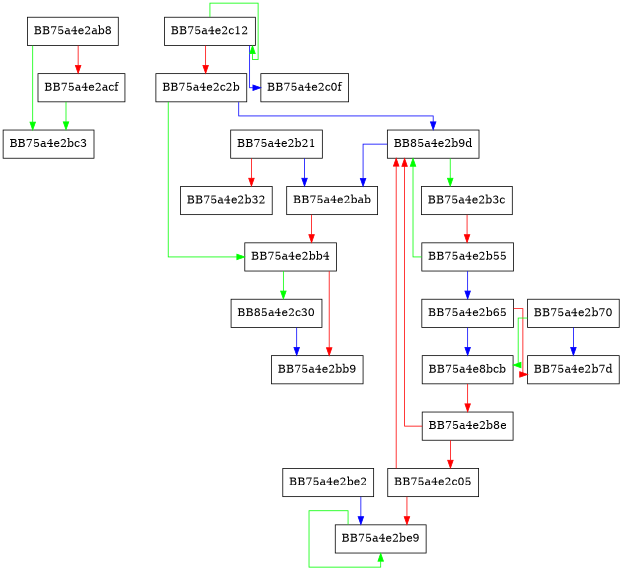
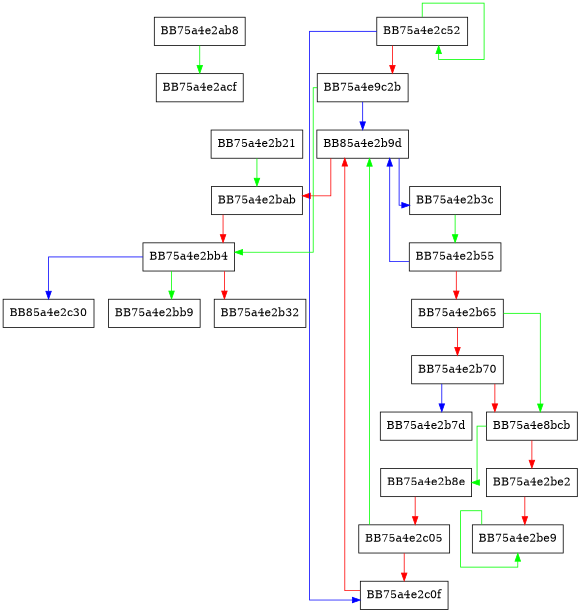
node "BB75a4e2c12": label "BB75a4e2c12" -> "BB75a4e2c52"
edge "BB75a4e2ab8" -> "BB75a4e2acf": color red -> green
node "BB75a4e2c2b": label "BB75a4e2c2b" -> "BB75a4e9c2b"
node "BB75a4e2bc3": removed
edge "BB85a4e2b9d" -> "BB75a4e2bab": color blue -> red
edge "BB75a4e2b21" -> "BB75a4e2b32": now "BB75a4e2bb4" -> "BB75a4e2b32"
edge "BB75a4e2b21" -> "BB75a4e2bab": color blue -> green
edge "BB85a4e2b9d" -> "BB75a4e2b3c": color green -> blue
edge "BB75a4e2b55" -> "BB85a4e2b9d": color green -> blue
edge "BB75a4e2b3c" -> "BB75a4e2b55": color red -> green
edge "BB75a4e2bb4" -> "BB85a4e2c30": color green -> blue
edge "BB75a4e2b55" -> "BB75a4e2b65": color blue -> red
edge "BB75a4e2b8e" -> "BB85a4e2b9d": now "BB75a4e2c0f" -> "BB85a4e2b9d"
edge "BB75a4e2bb4" -> "BB75a4e2bb9": color red -> green
edge "BB75a4e2c05" -> "BB85a4e2b9d": color red -> green
edge "BB75a4e2b70" -> "BB75a4e8bcb": color green -> red
edge "BB75a4e2b65" -> "BB75a4e2b7d": now "BB75a4e2b65" -> "BB75a4e2b70"
edge "BB85a4e2c30" -> "BB75a4e2bb9": removed
edge "BB75a4e2b65" -> "BB75a4e8bcb": color blue -> green
edge "BB75a4e8bcb" -> "BB75a4e2b8e": color red -> green
edge "BB75a4e8bcb" -> "BB75a4e2be2": added
edge "BB75a4e2be2" -> "BB75a4e2be9": color blue -> red
edge "BB75a4e2c05" -> "BB75a4e2be9": now "BB75a4e2c05" -> "BB75a4e2c0f"
